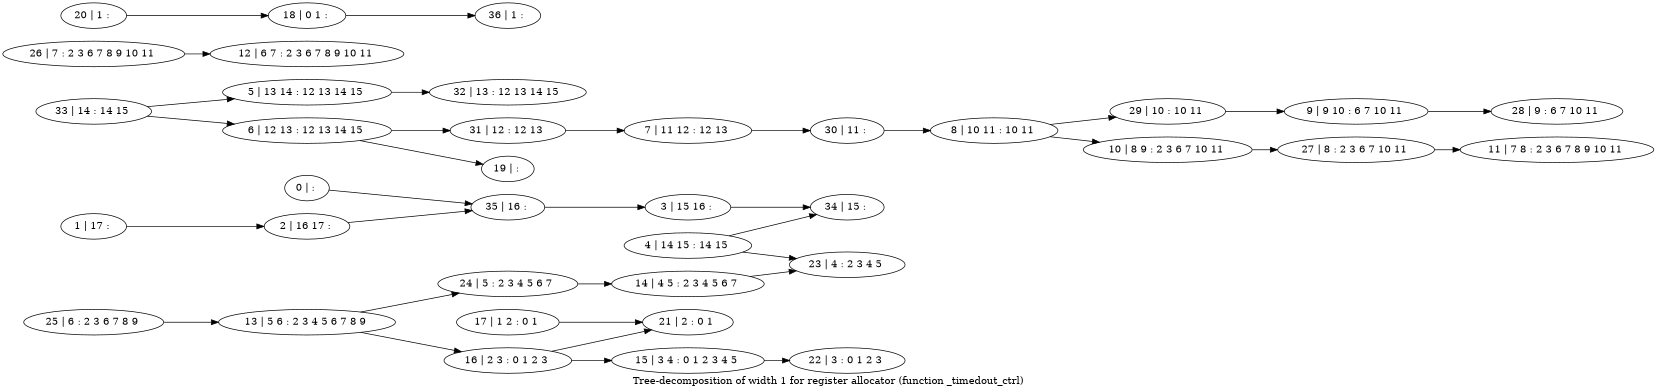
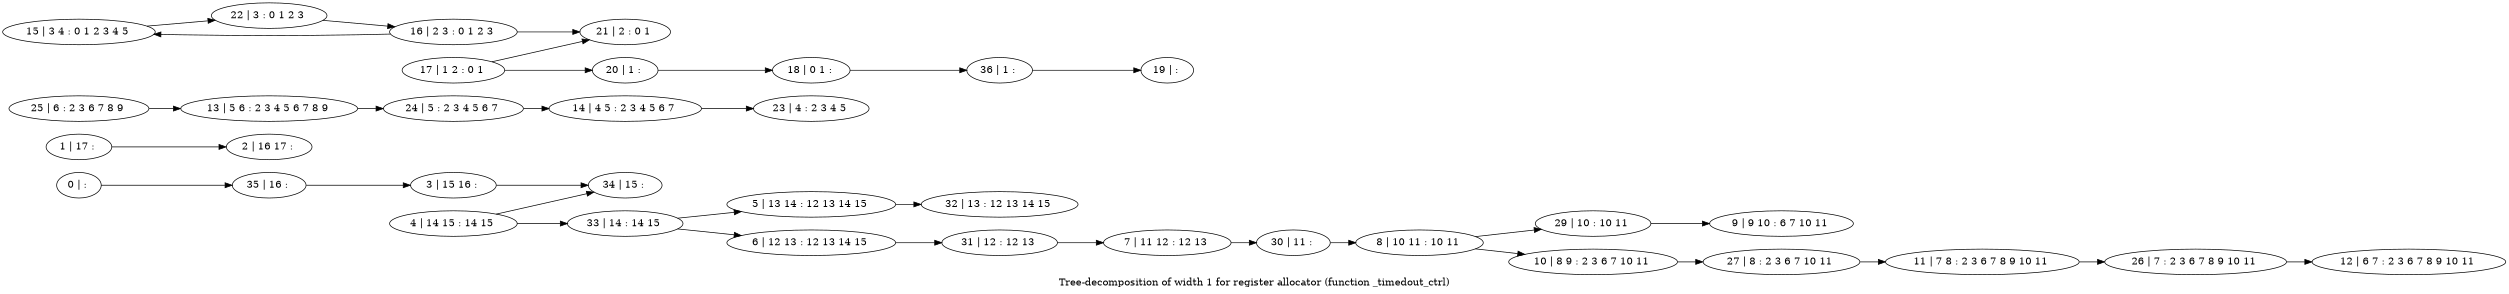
edge "17 | 1 2 : 0 1" -> "20 | 1 :": added
node "28 | 9 : 6 7 10 11": removed
edge "6 | 12 13 : 12 13 14 15" -> "19 | :": now "36 | 1 :" -> "19 | :"
edge "2 | 16 17 :" -> "35 | 16 :": removed
edge "4 | 14 15 : 14 15" -> "23 | 4 : 2 3 4 5": now "4 | 14 15 : 14 15" -> "33 | 14 : 14 15"
edge "11 | 7 8 : 2 3 6 7 8 9 10 11" -> "26 | 7 : 2 3 6 7 8 9 10 11": added
edge "13 | 5 6 : 2 3 4 5 6 7 8 9" -> "16 | 2 3 : 0 1 2 3": now "22 | 3 : 0 1 2 3" -> "16 | 2 3 : 0 1 2 3"
